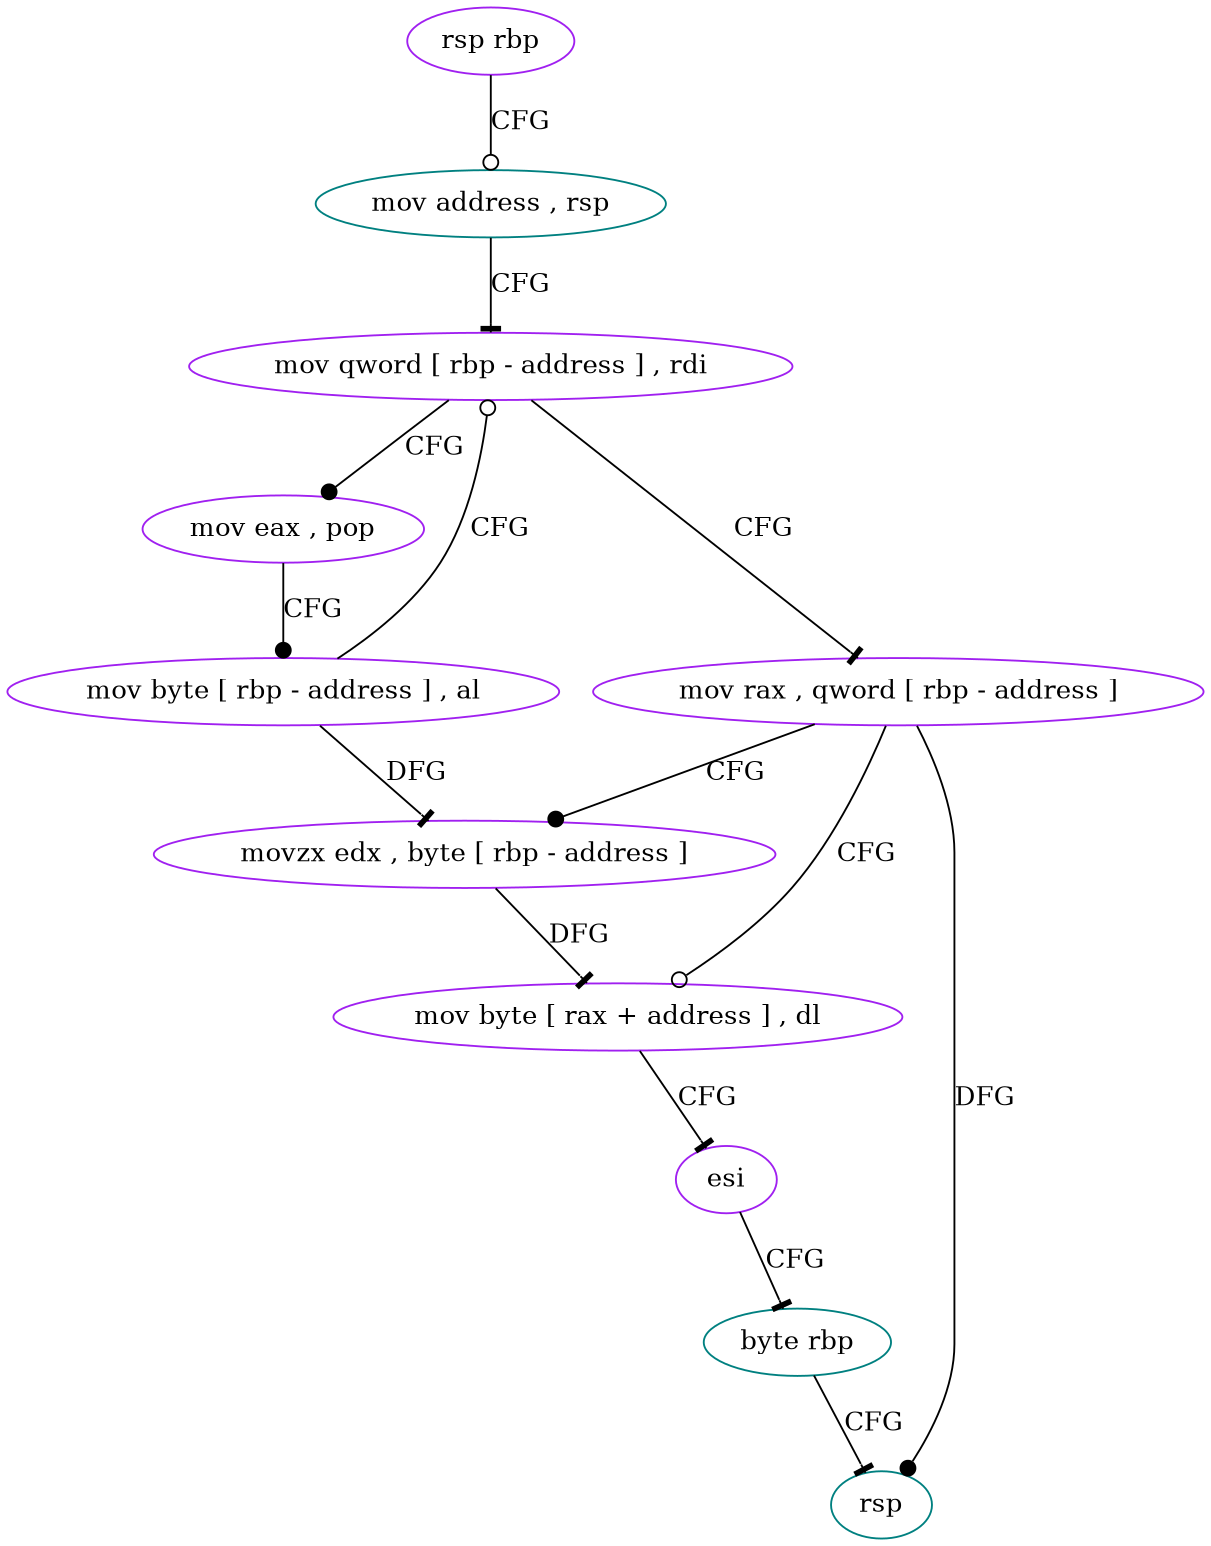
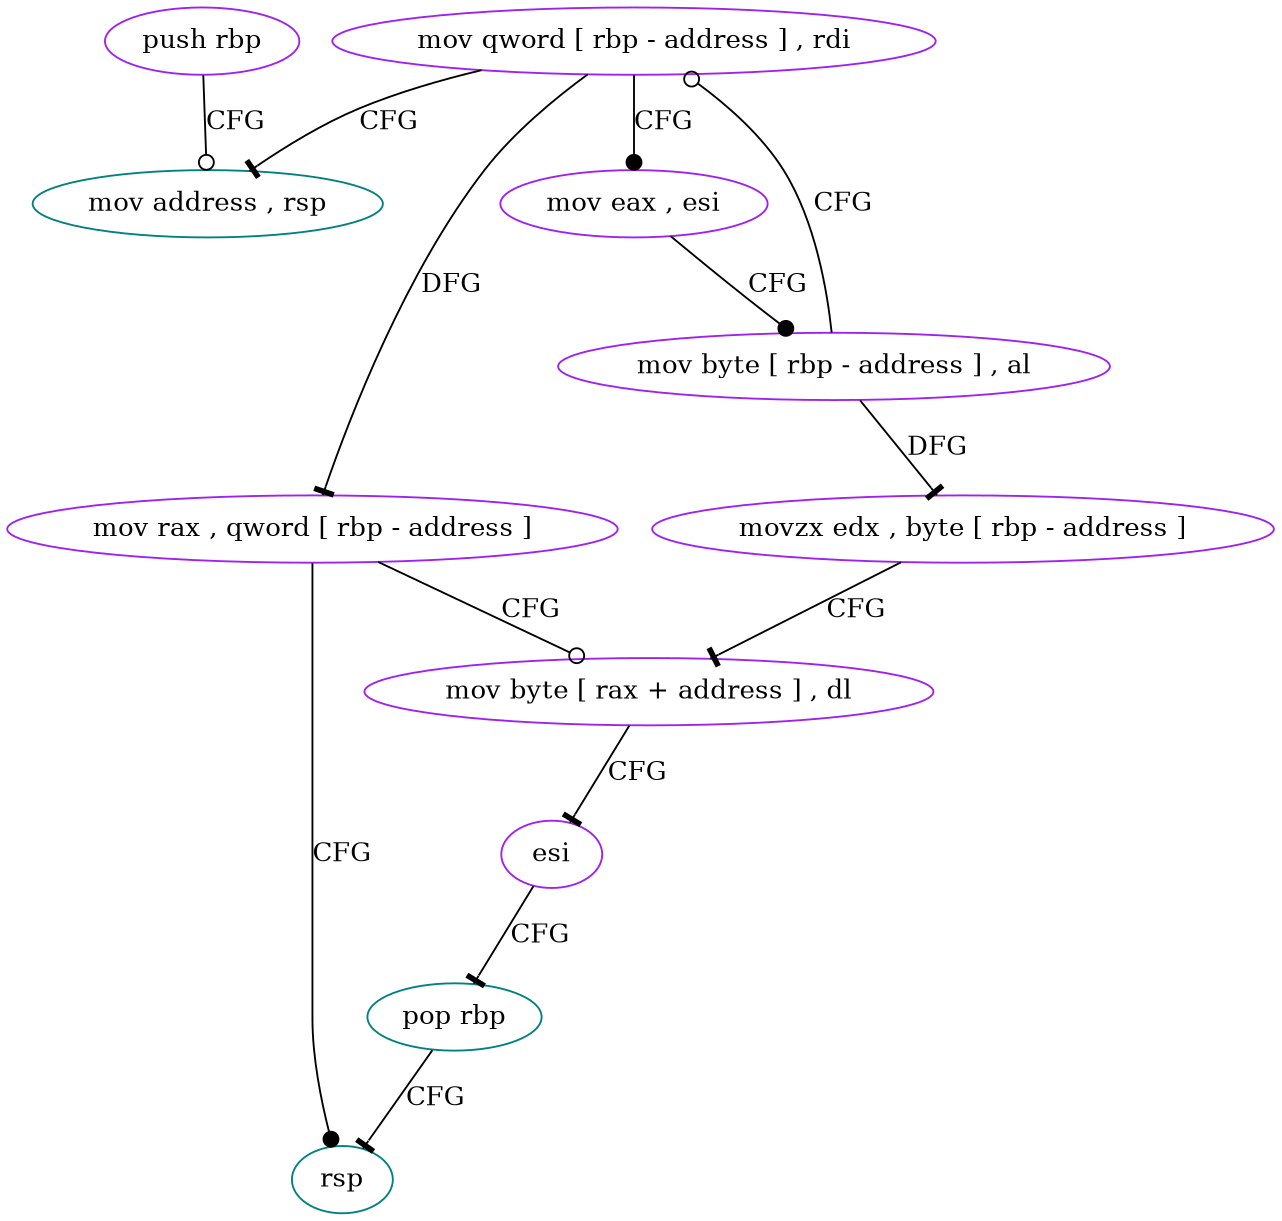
node "rsp rbp": label "rsp rbp" -> "push rbp"
edge "mov address , rsp" -> "mov qword [ rbp - address ] , rdi": reversed
node "mov eax , pop": label "mov eax , pop" -> "mov eax , esi"
edge "mov qword [ rbp - address ] , rdi" -> "mov rax , qword [ rbp - address ]": label "CFG" -> "DFG"
edge "mov rax , qword [ rbp - address ]" -> "movzx edx , byte [ rbp - address ]": removed, label "CFG"
edge "movzx edx , byte [ rbp - address ]" -> "mov byte [ rax + address ] , dl": label "DFG" -> "CFG"
edge "mov rax , qword [ rbp - address ]" -> "rsp": label "DFG" -> "CFG"
node "byte rbp": label "byte rbp" -> "pop rbp"
